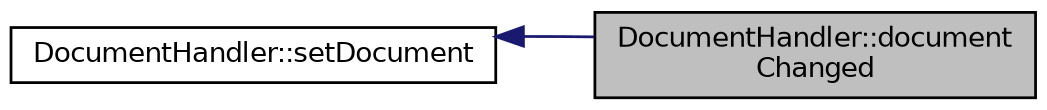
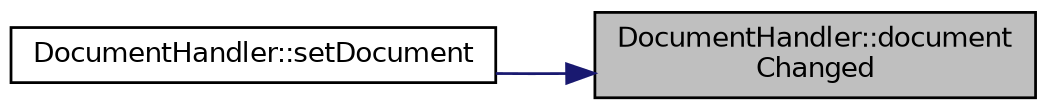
edge "DocumentHandler::document Changed" -> "DocumentHandler::setDocument": reversed
